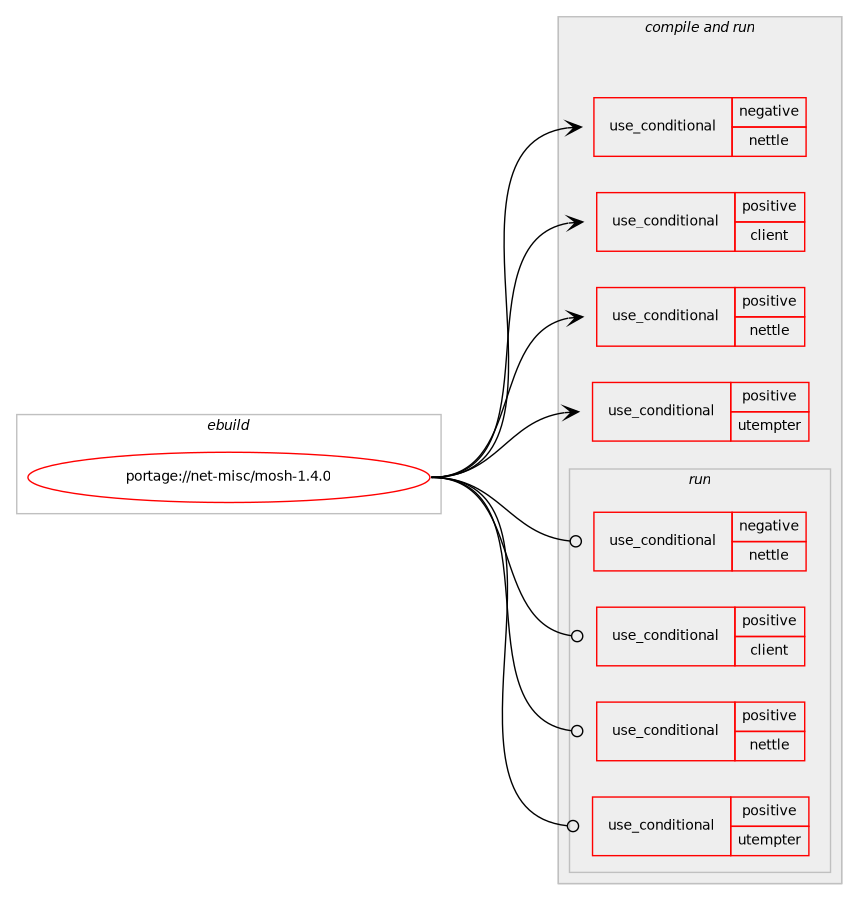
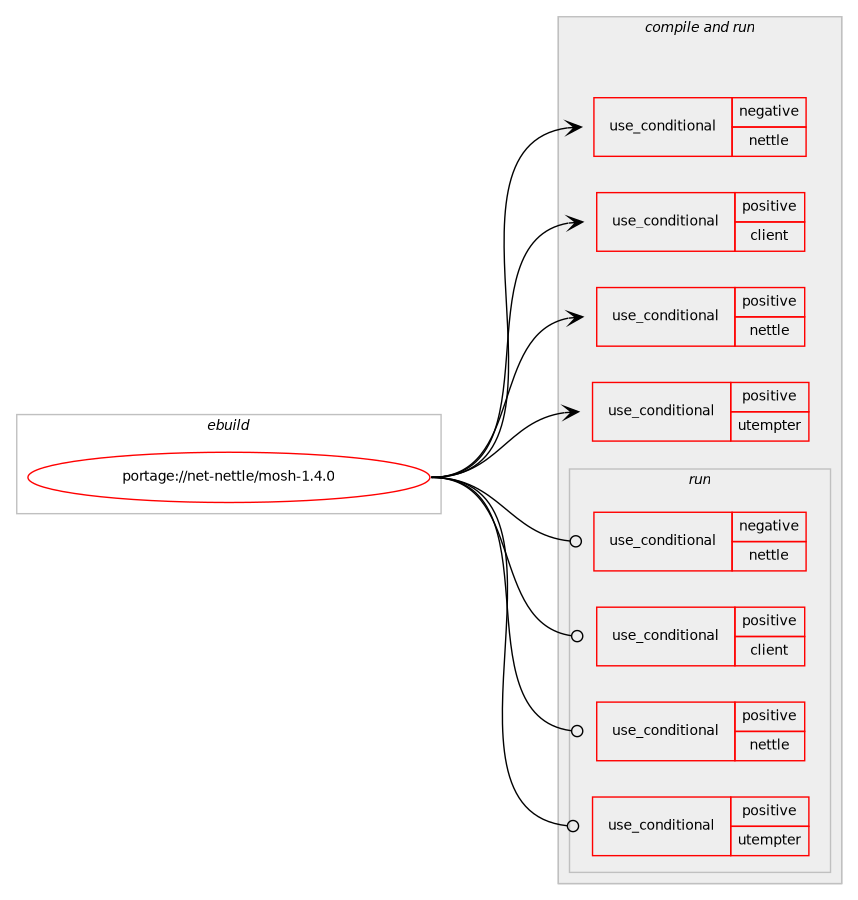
node "portage://net-misc/mosh-1.4.0": label "portage://net-misc/mosh-1.4.0" -> "portage://net-nettle/mosh-1.4.0"
